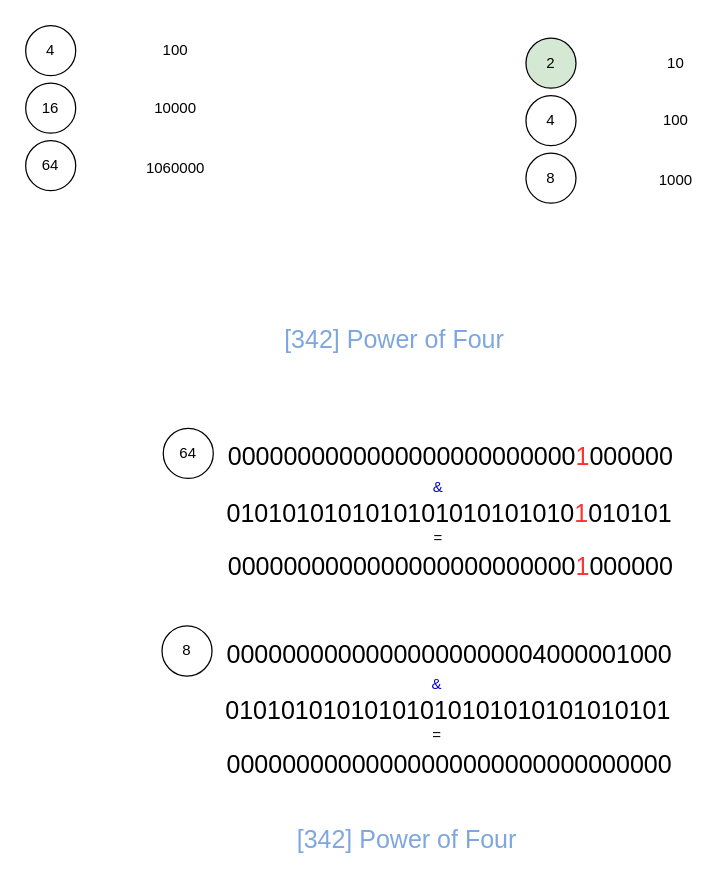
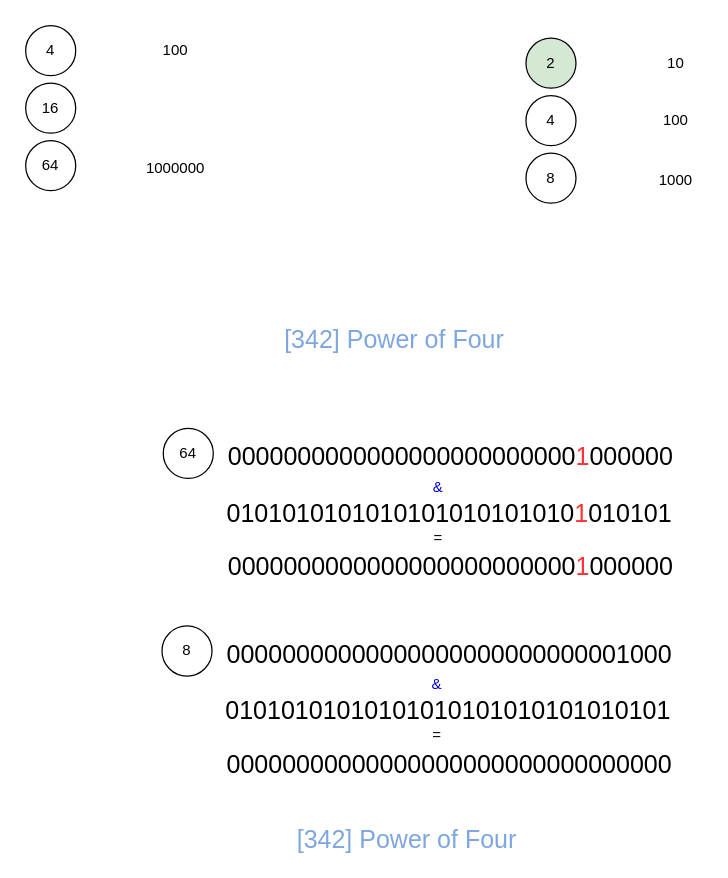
node "10000": removed
node "1060000": label "1060000" -> "1000000"
node "00000000000000000000004000001000": label "00000000000000000000004000001000" -> "00000000000000000000000000001000"
